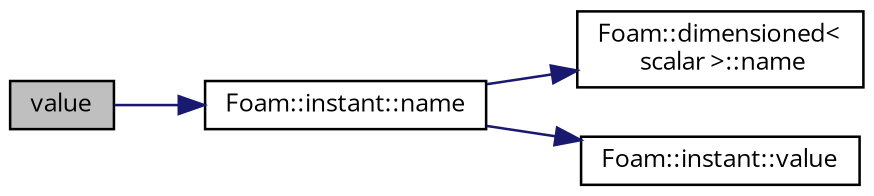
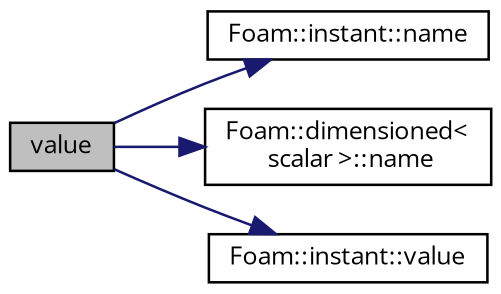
edge "Foam::instant::name" -> "Foam::dimensioned< scalar >::name": now "value" -> "Foam::dimensioned< scalar >::name"
edge "Foam::instant::name" -> "Foam::instant::value": now "value" -> "Foam::instant::value"
